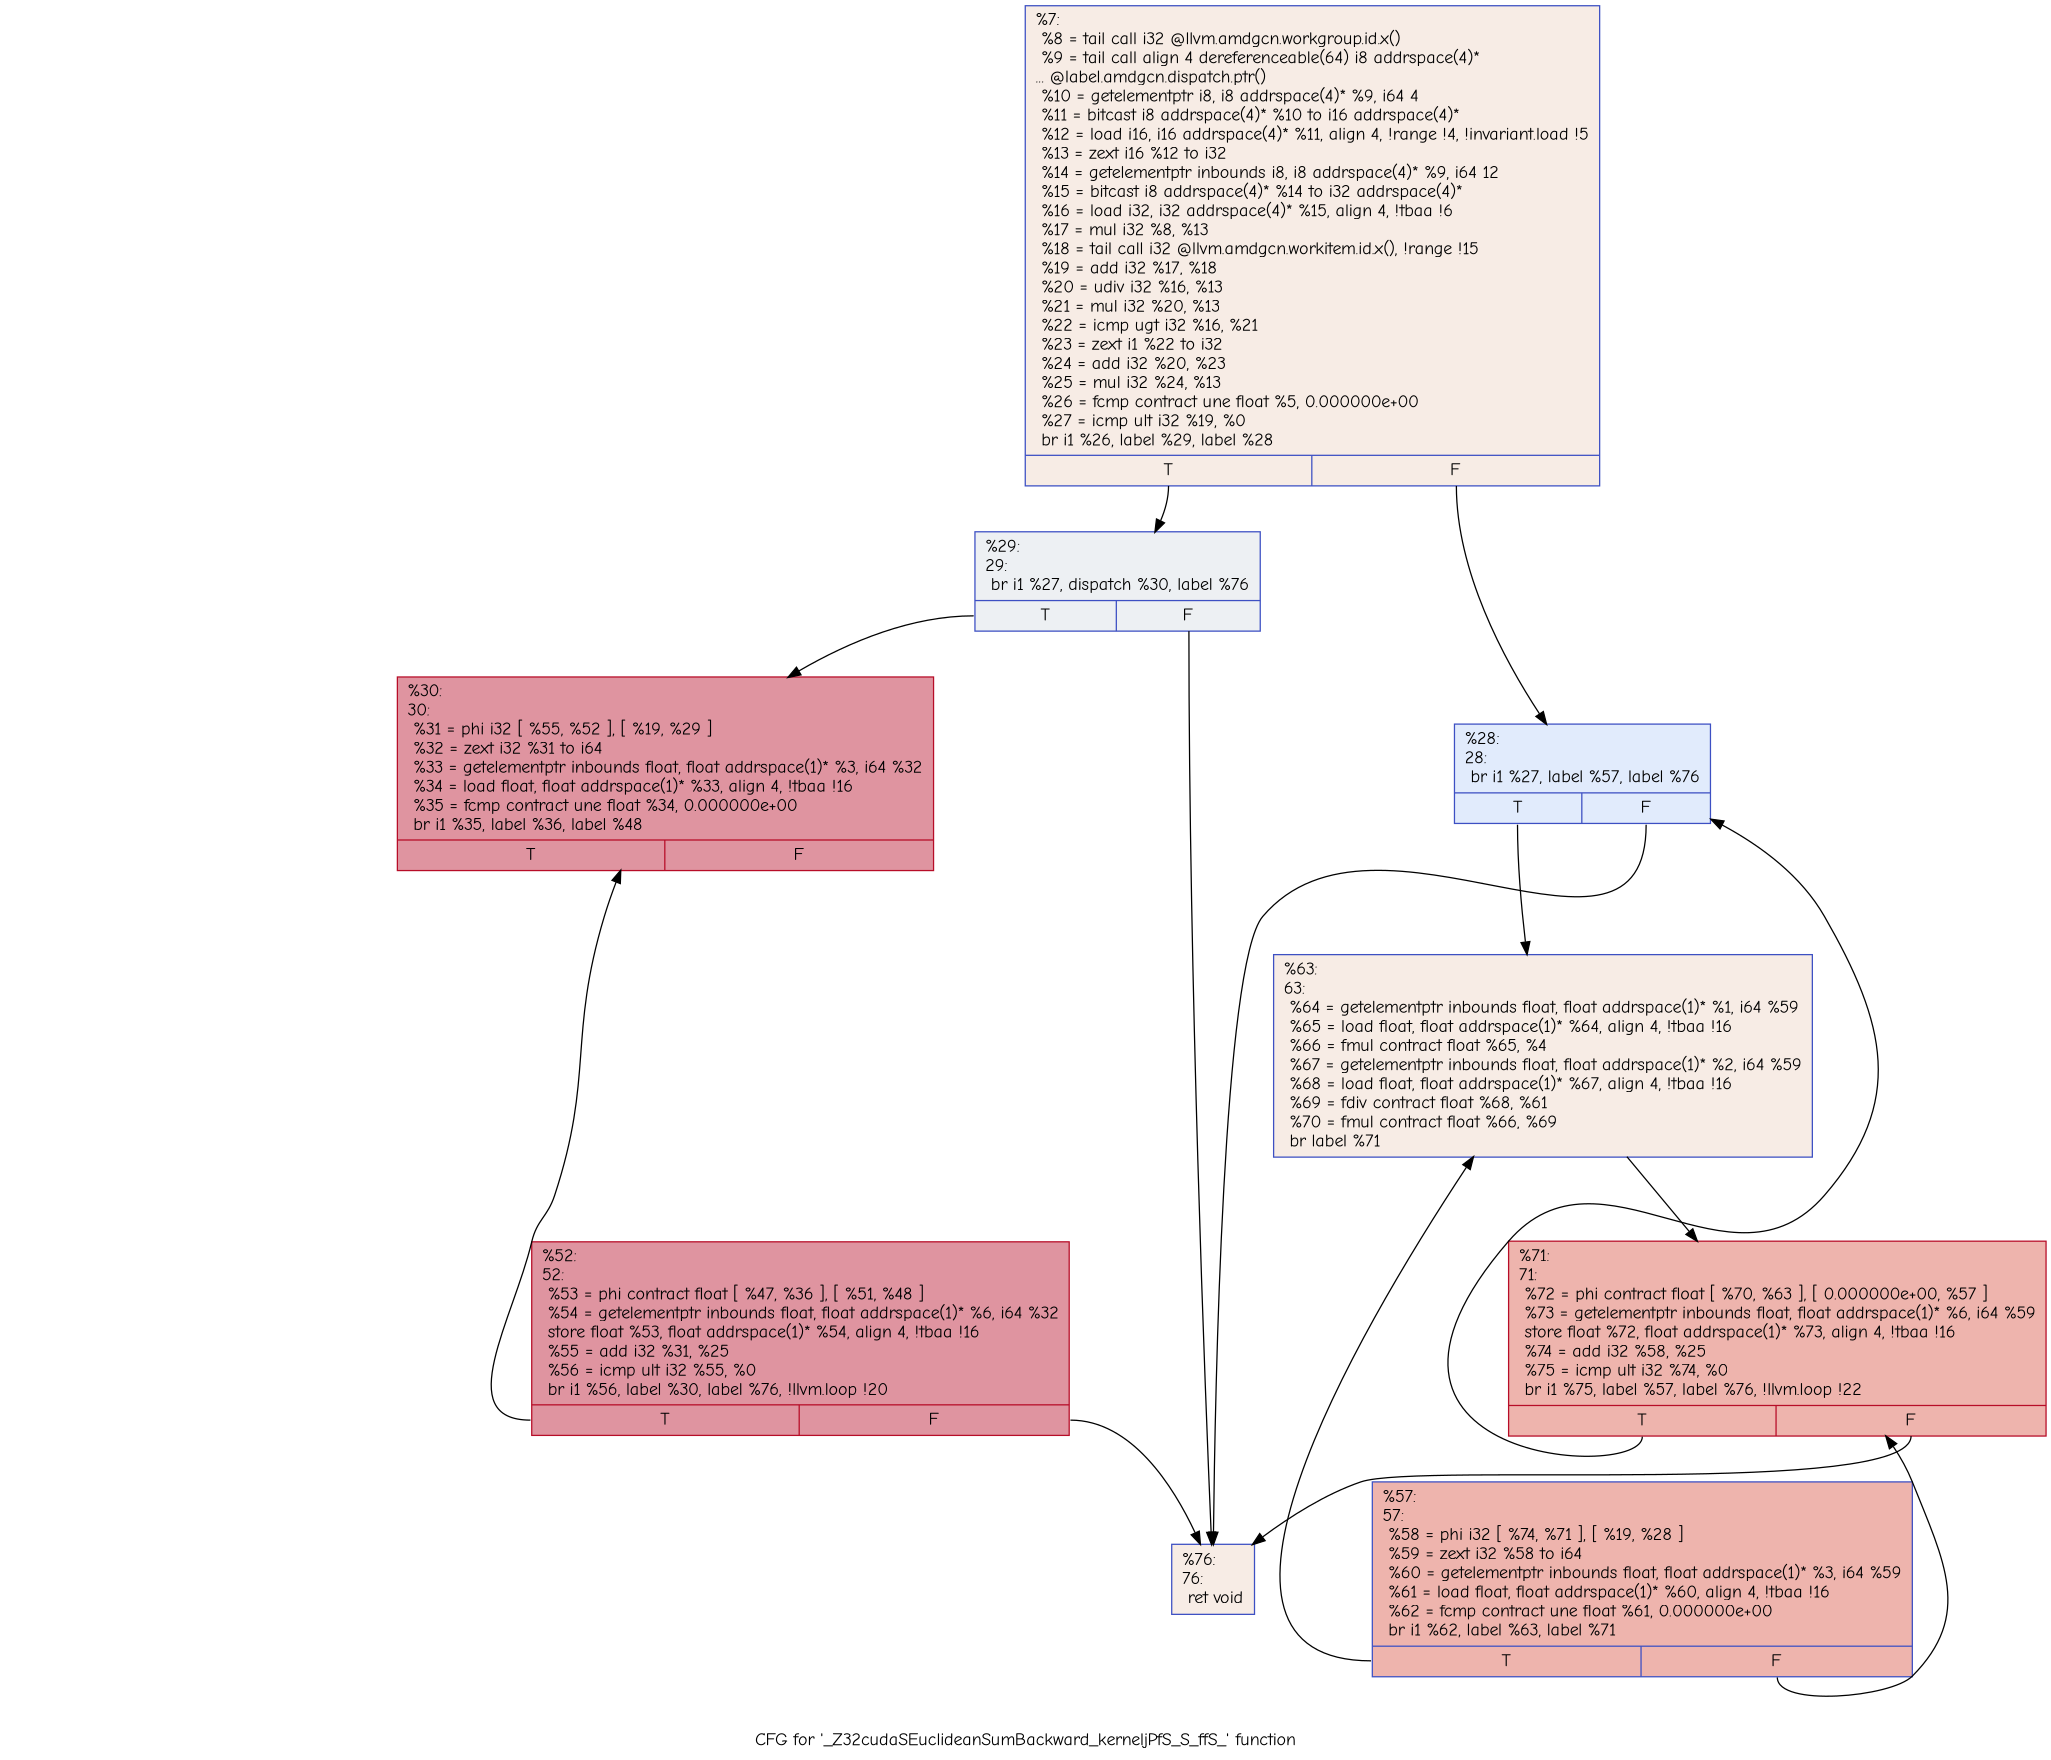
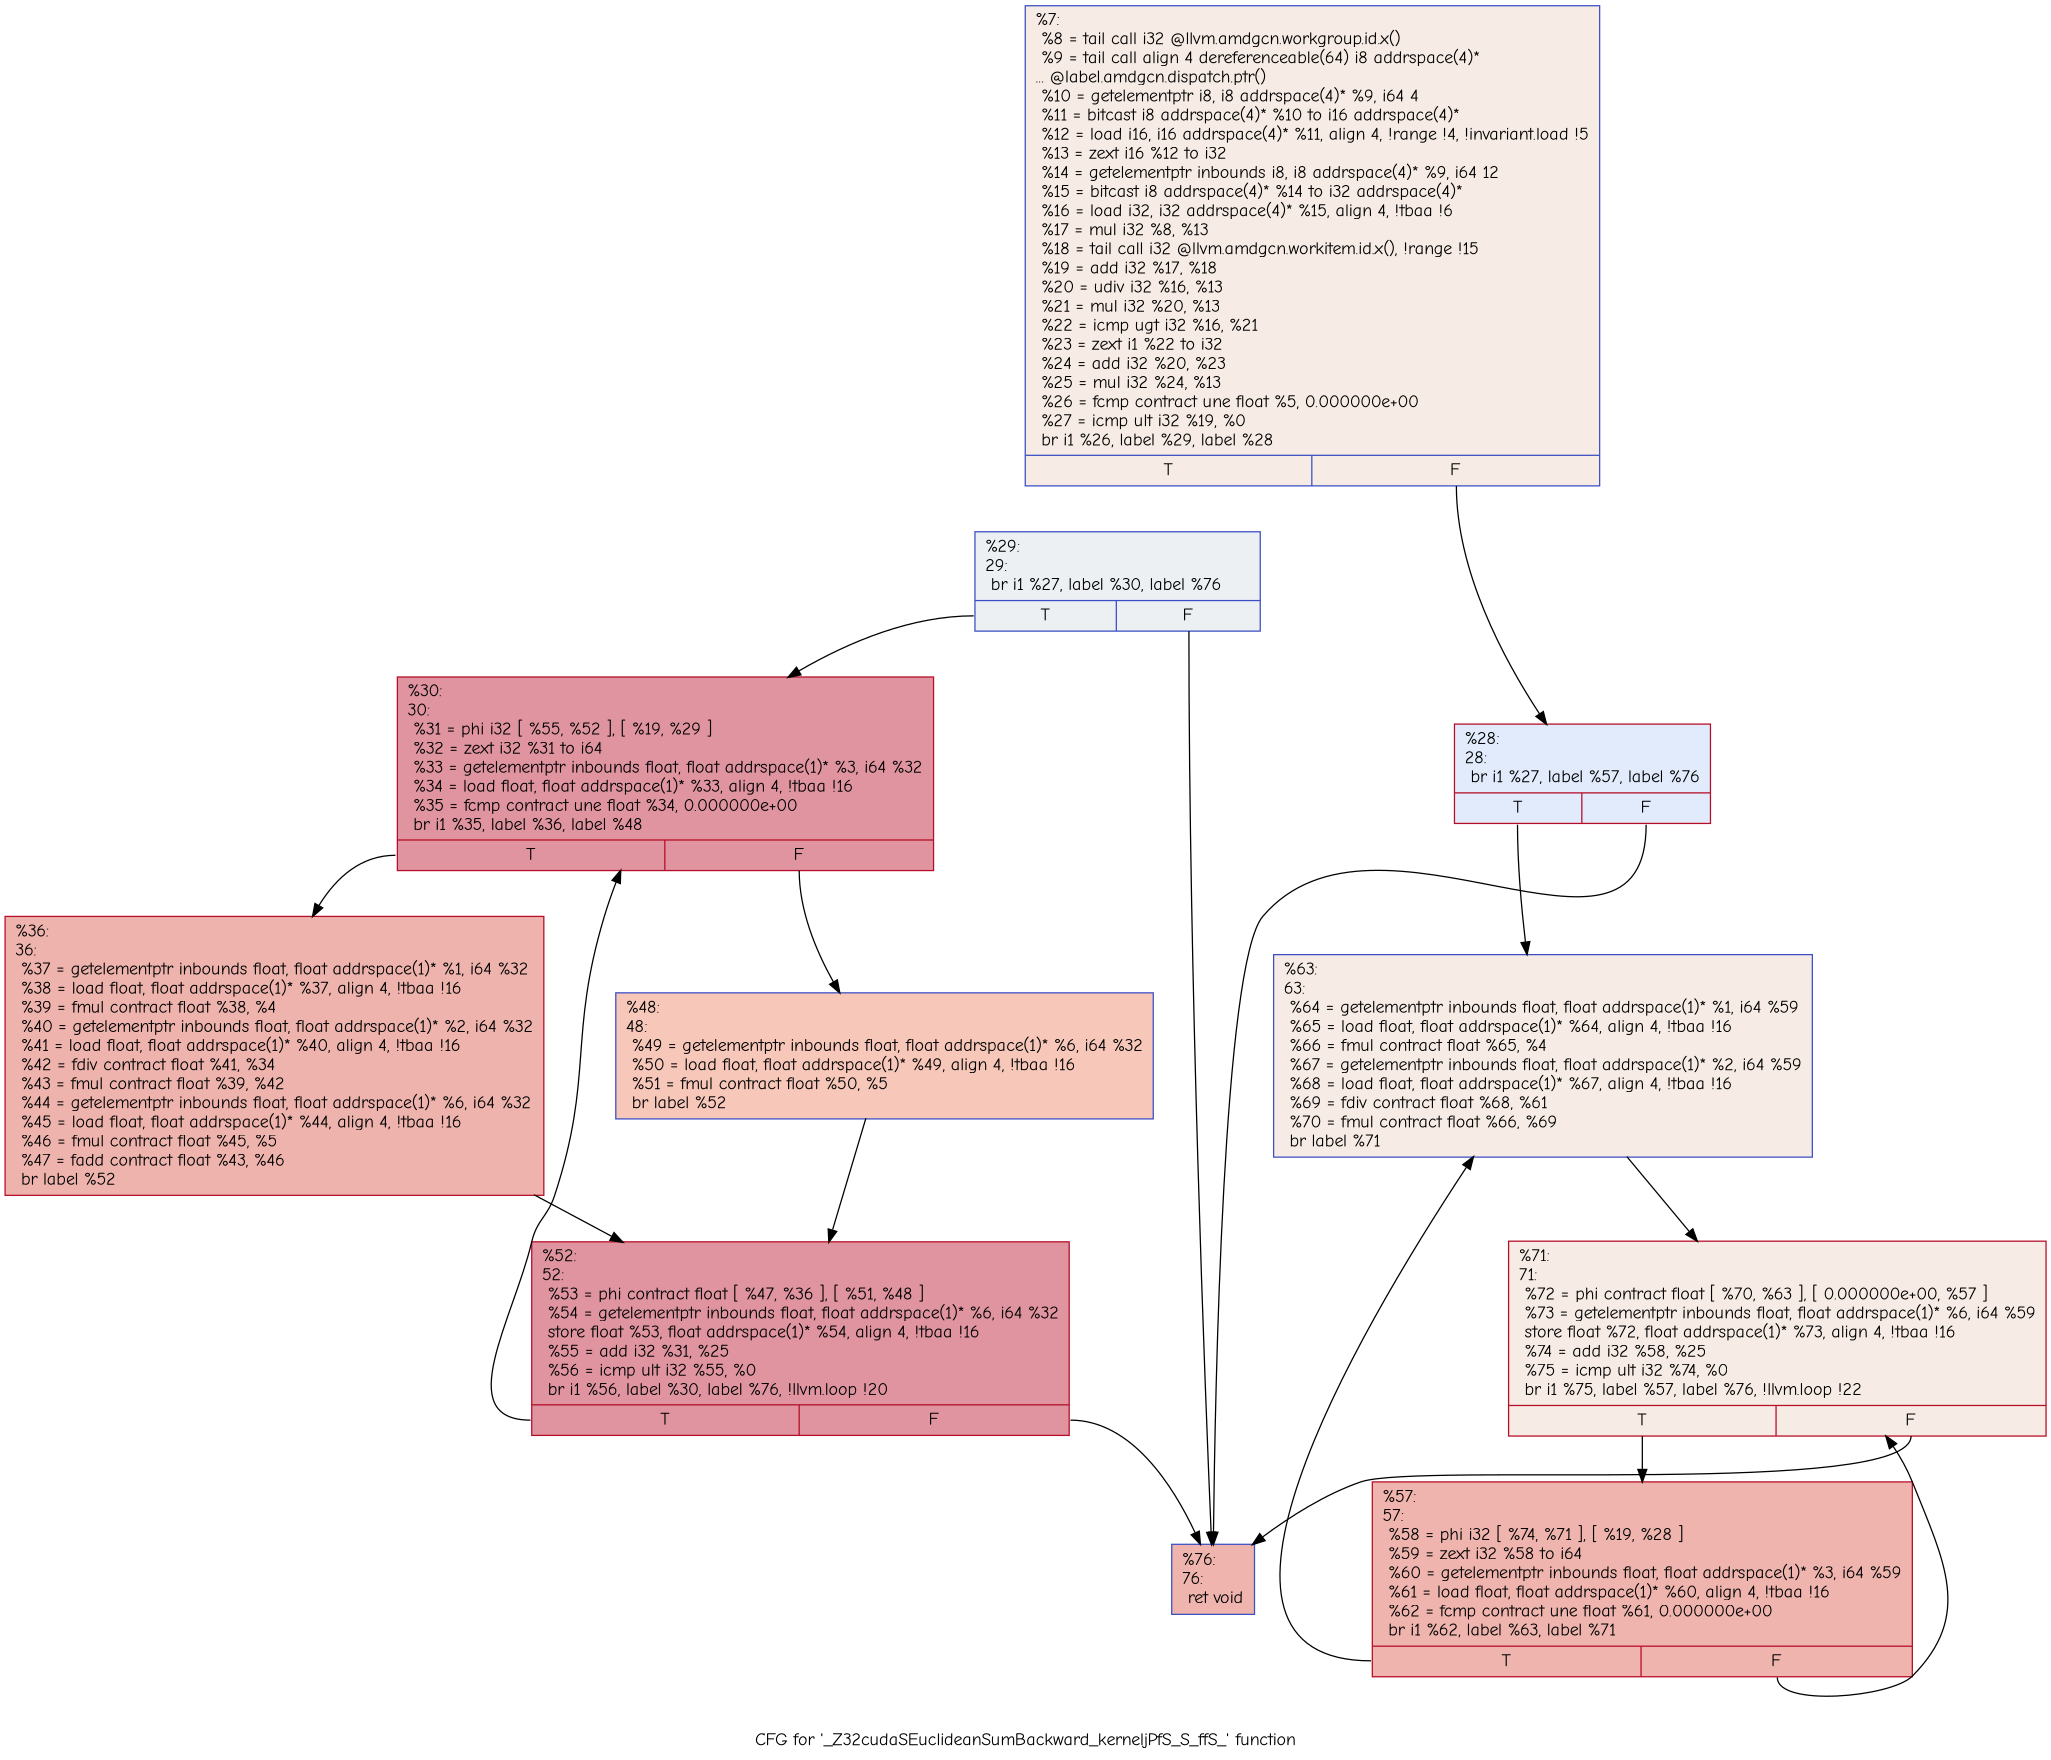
edge "%7:" -> "%29:": removed
node "%29:": text "br i1 %27, dispatch %30, label %76" -> "br i1 %27, label %30, label %76"
node "%28:": color #3d50c3ff -> #b70d28ff
node "%36:": added
node "%48:": added
edge "%71:" -> "%28:": now "%71:" -> "%57:"
node "%71:": fillcolor #d8564670 -> #ecd3c570
node "%76:": fillcolor #ecd3c570 -> #d8564670
node "%57:": color #3d50c3ff -> #b70d28ff
